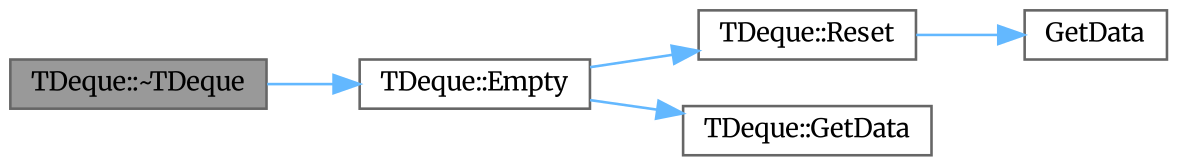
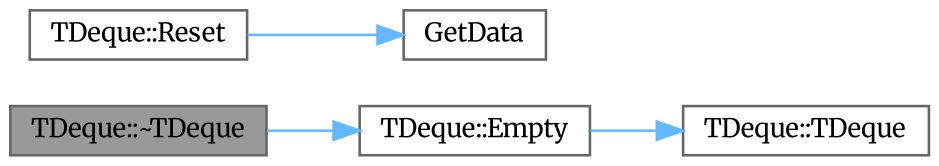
edge "TDeque::Empty" -> "TDeque::Reset": removed
node "TDeque::GetData": label "TDeque::GetData" -> "TDeque::TDeque"
